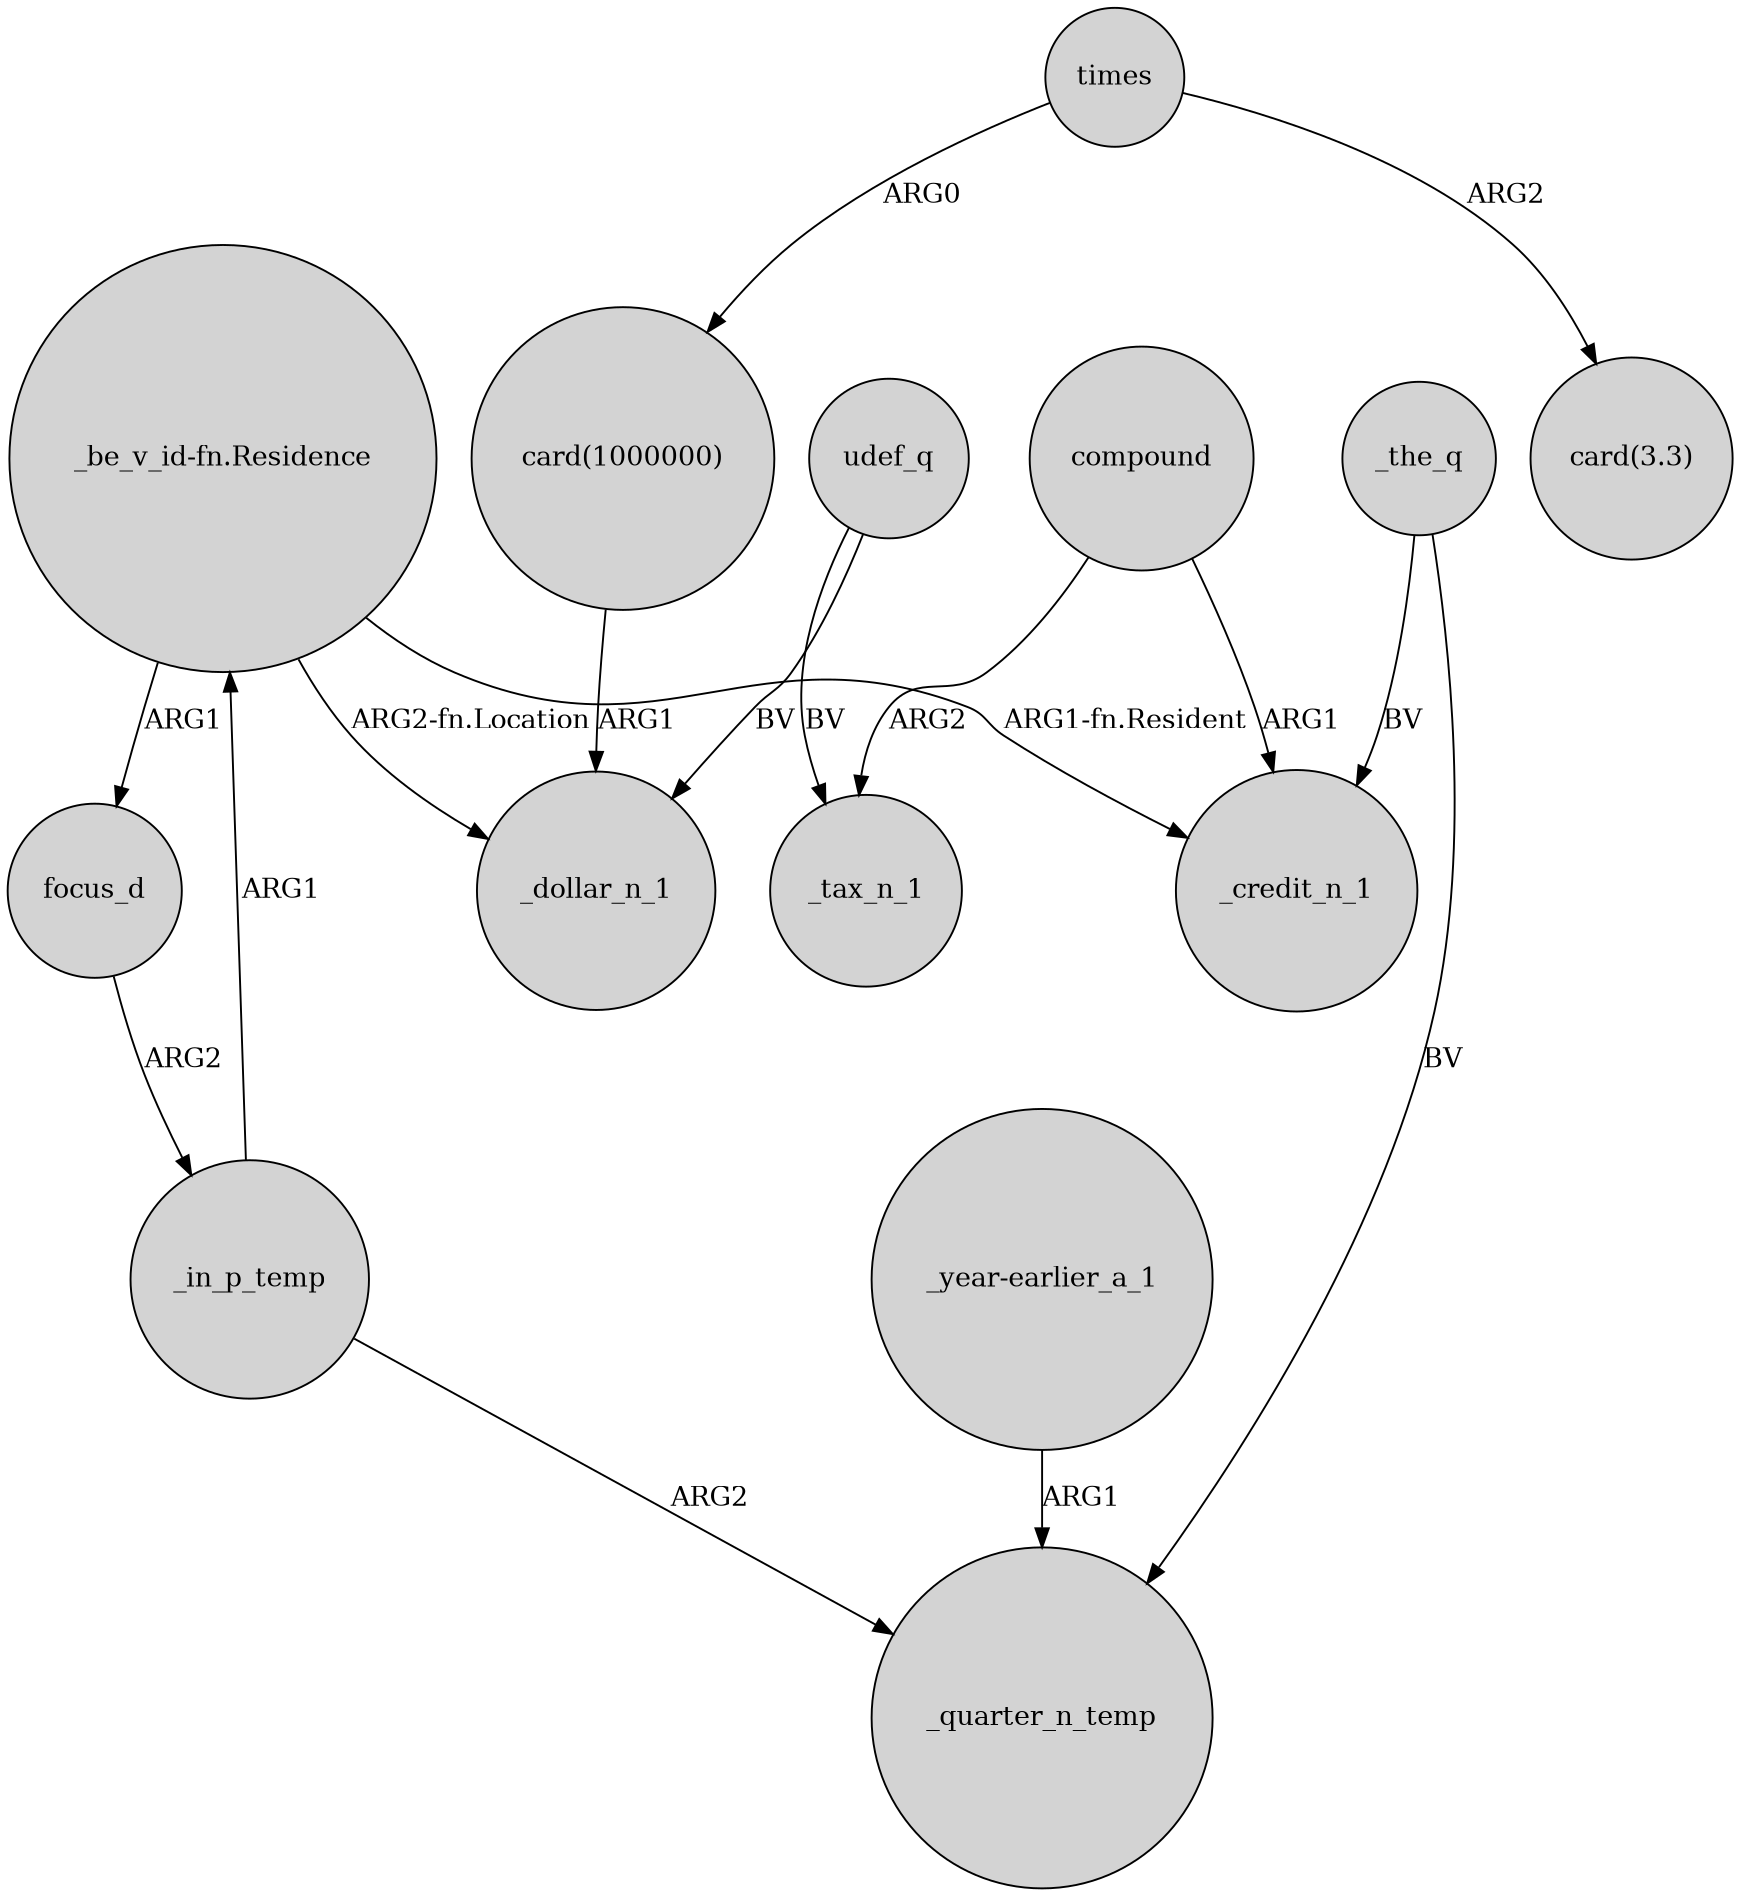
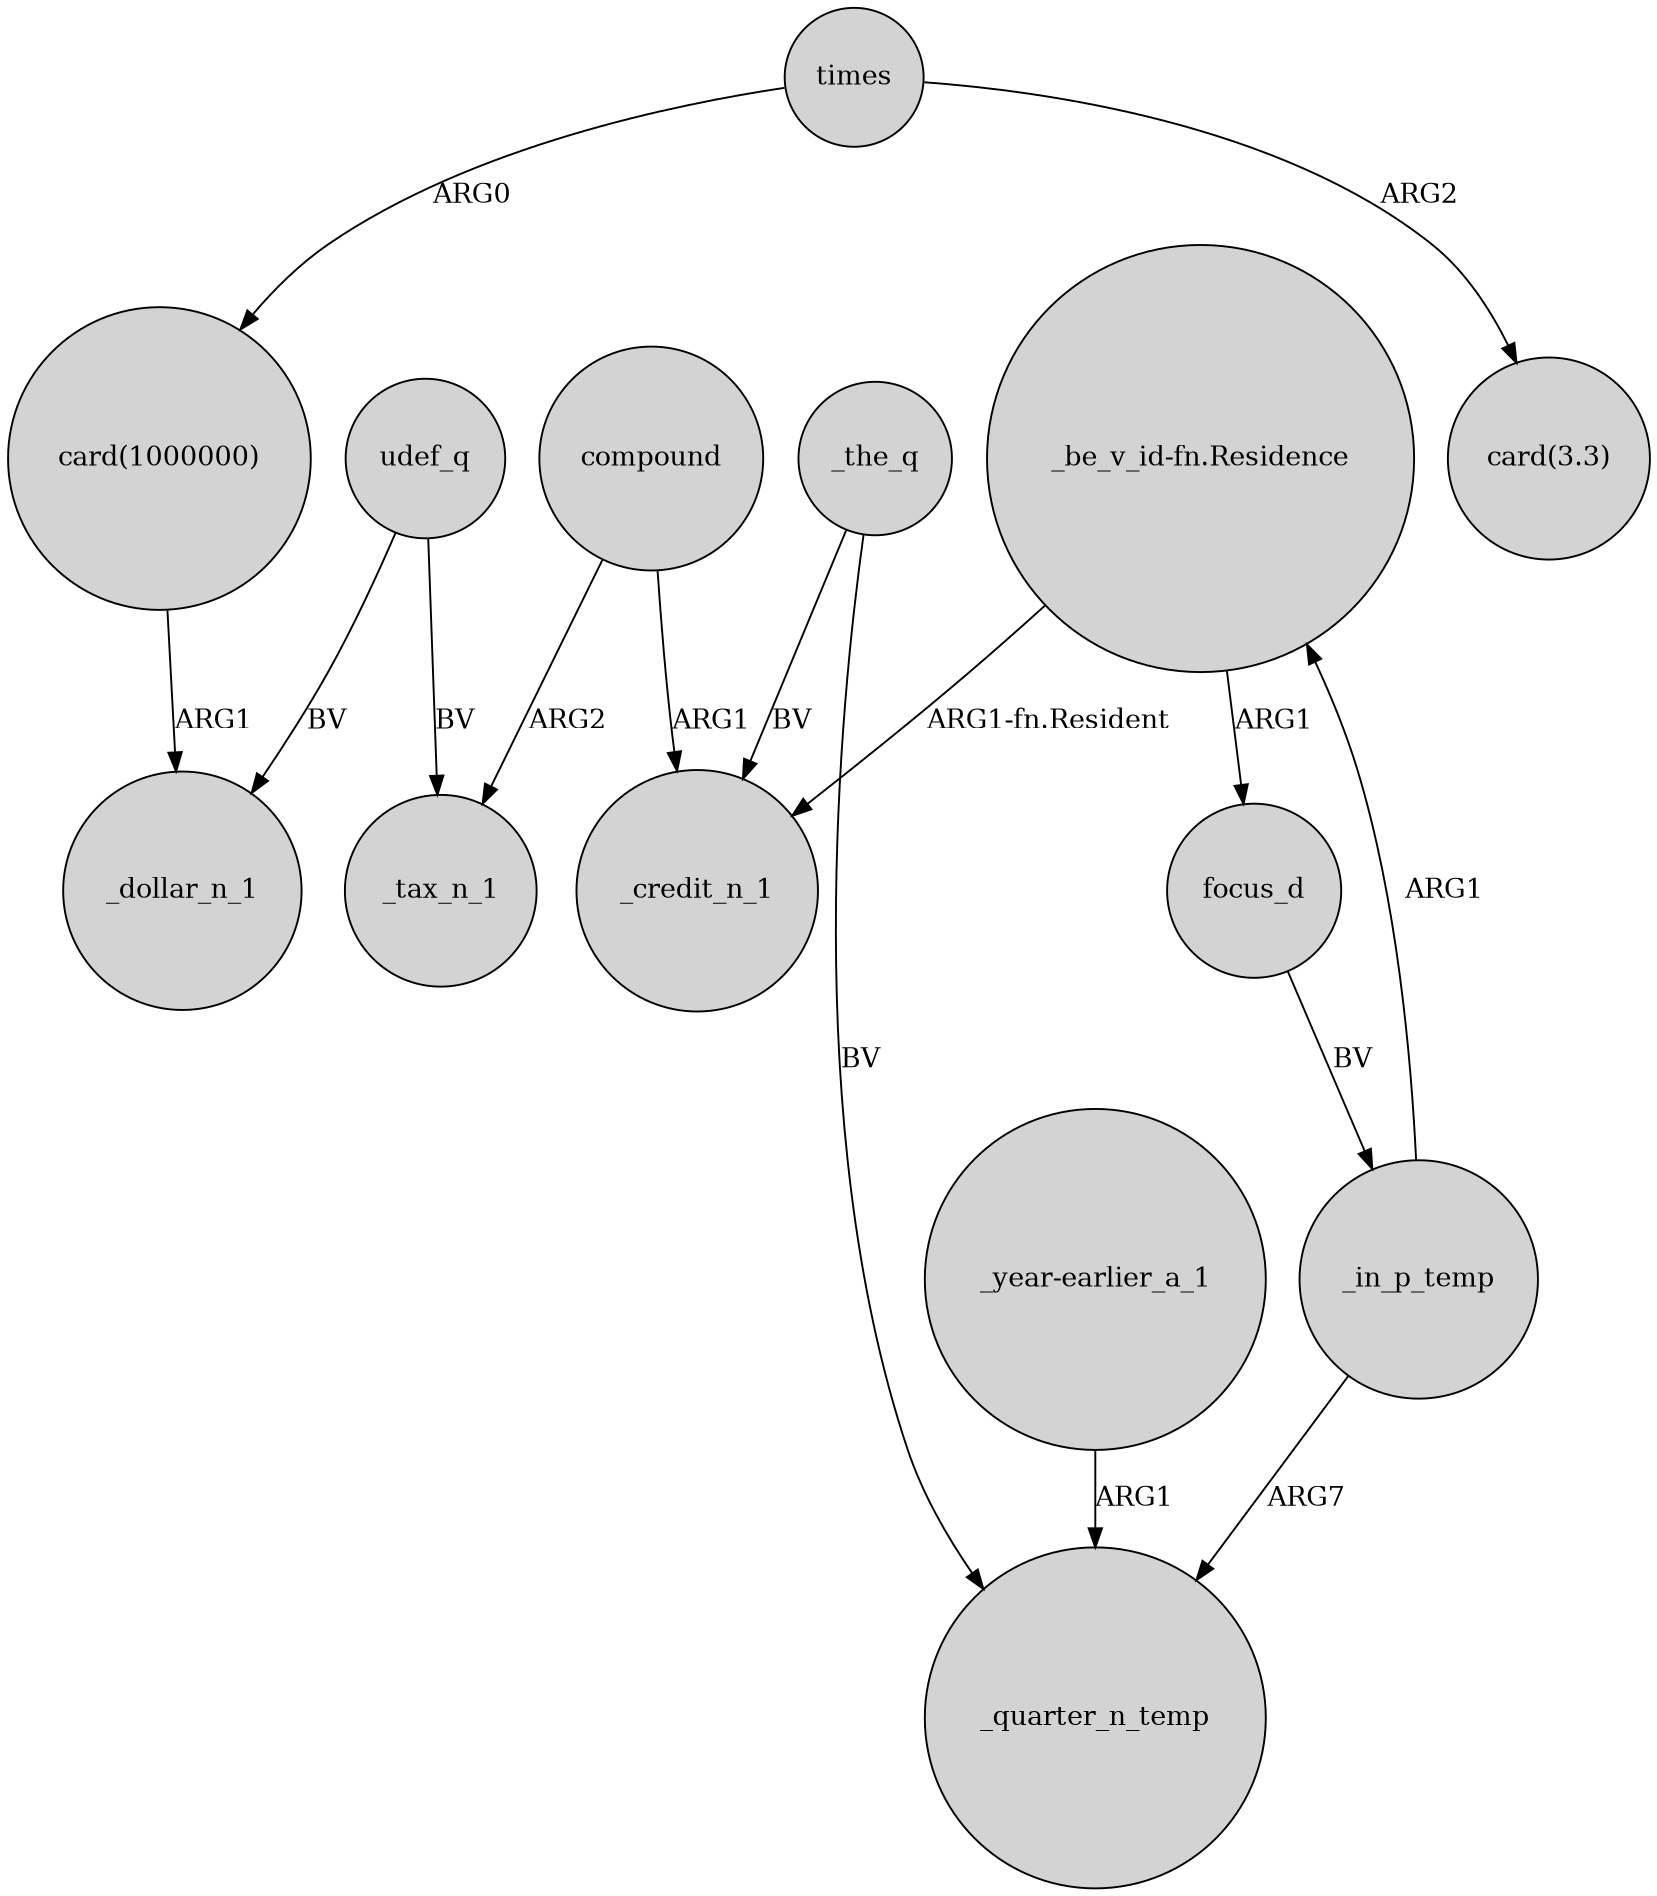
edge "_be_v_id-fn.Residence" -> "_dollar_n_1": removed, label "ARG2-fn.Location"
edge "focus_d" -> "_in_p_temp": label "ARG2" -> "BV"
edge "_in_p_temp" -> "_quarter_n_temp": label "ARG2" -> "ARG7"
